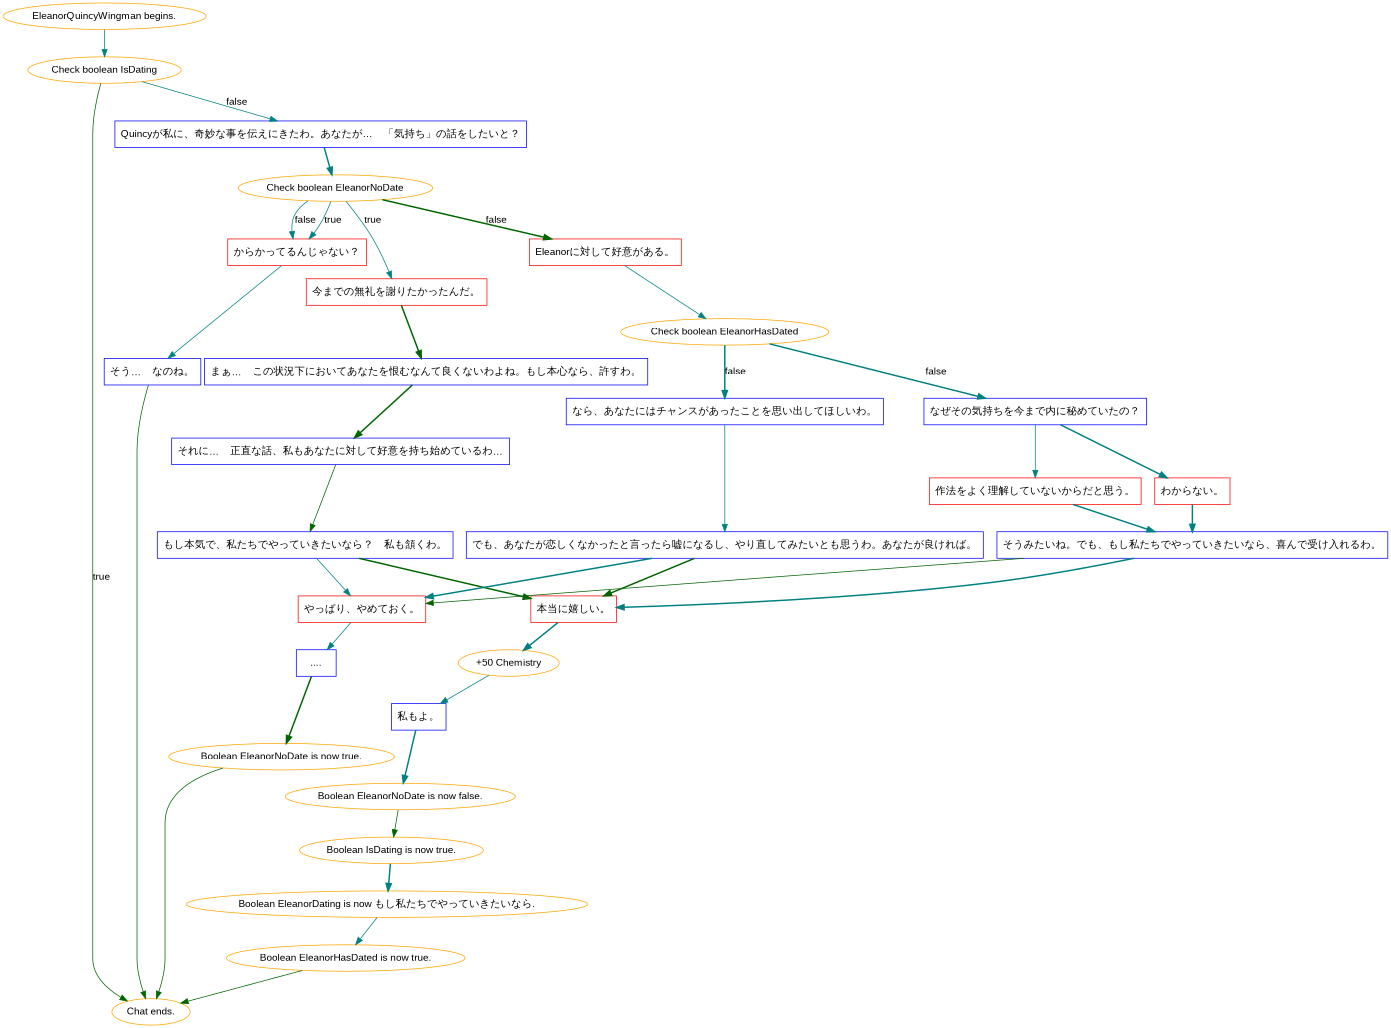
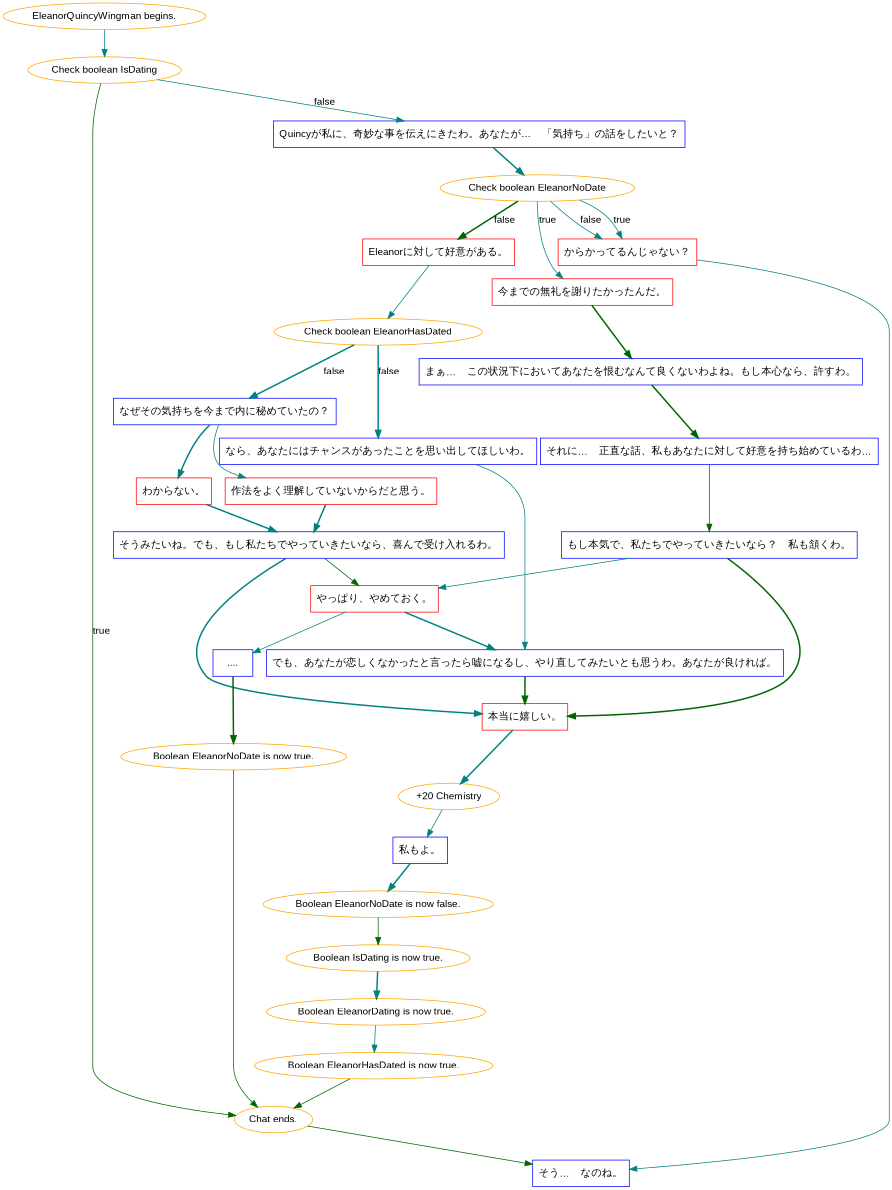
edge "でも、あなたが恋しくなかったと言ったら嘘になるし、やり直してみたいとも思うわ。あなたが良ければ。" -> "やっぱり、やめておく。": reversed
node "+50 Chemistry": label "+50 Chemistry" -> "+20 Chemistry"
edge "そう…　なのね。" -> "Chat ends.": reversed
node "Boolean EleanorDating is now もし私たちでやっていきたいなら.": label "Boolean EleanorDating is now もし私たちでやっていきたいなら." -> "Boolean EleanorDating is now true."
